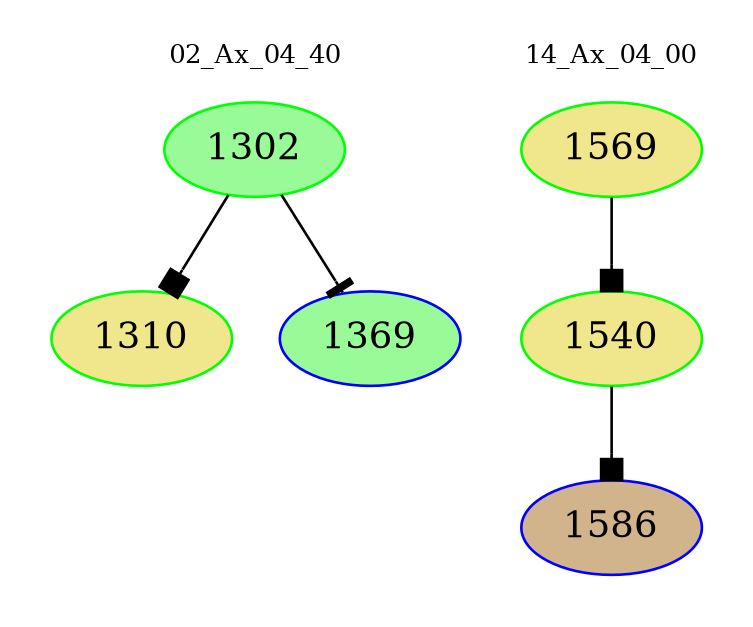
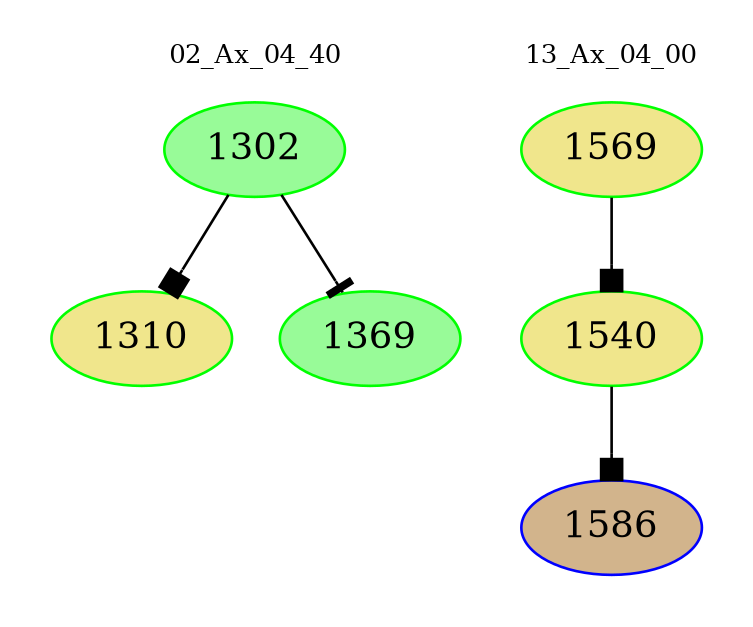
cluster "14_Ax_04_00": label "14_Ax_04_00" -> "13_Ax_04_00"
node "1369": color blue -> green
